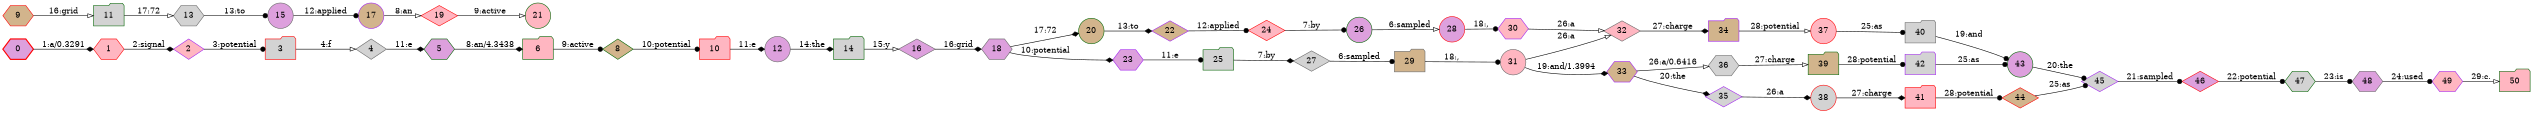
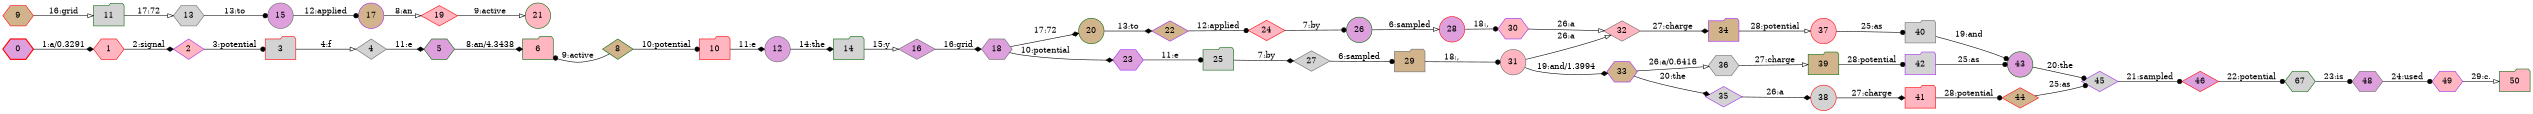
edge "6" -> "8": reversed
node "47": label "47" -> "67"
